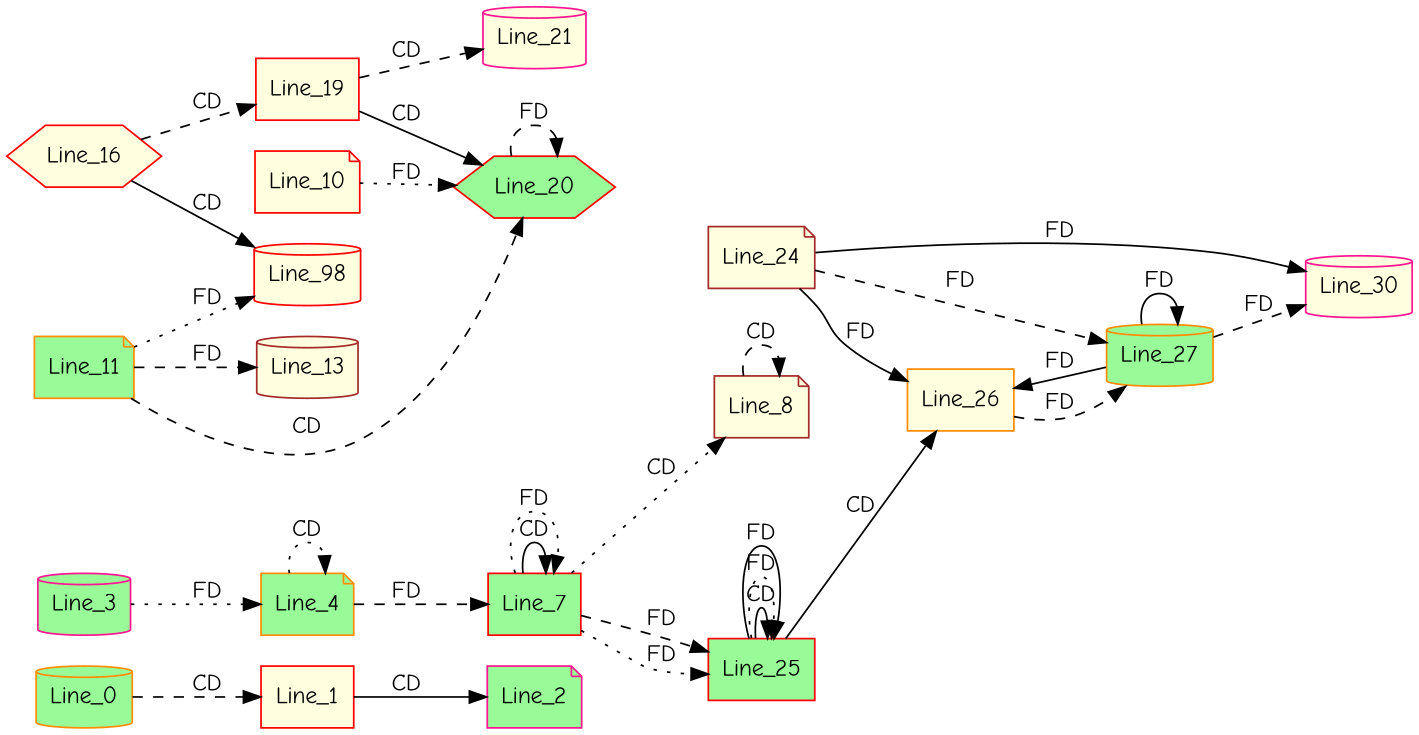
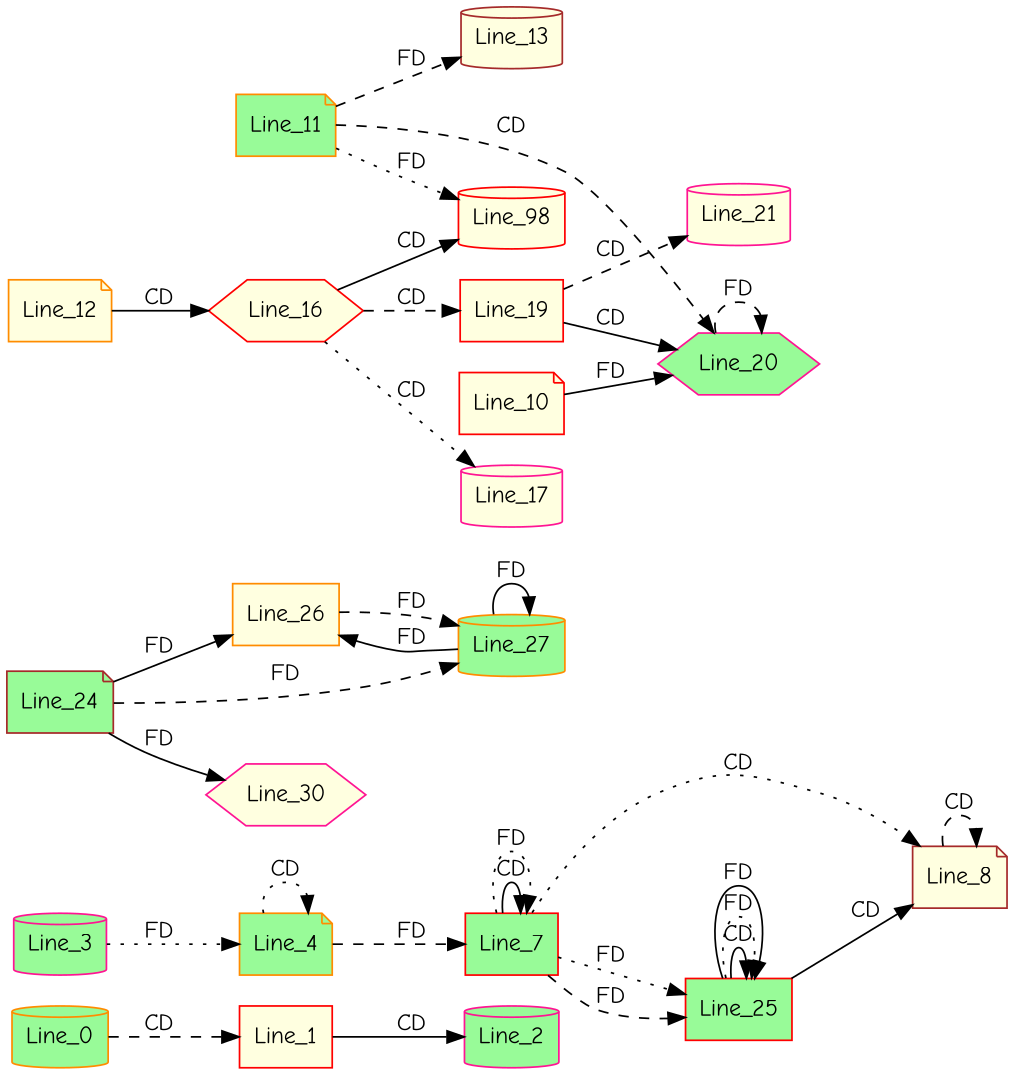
edge "Line_10" -> "Line_20": style dotted -> solid
node "Line_20": color red -> deeppink
node "Line_24": fillcolor lightyellow -> palegreen
node "Line_30": shape cylinder -> hexagon
node "Line_12": added
edge "Line_27" -> "Line_30": removed, label "FD"
node "Line_17": added
edge "Line_25" -> "Line_26": now "Line_25" -> "Line_8"
node "Line_2": shape note -> cylinder
